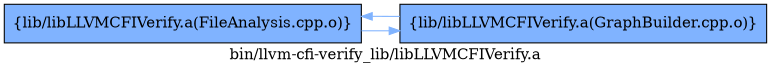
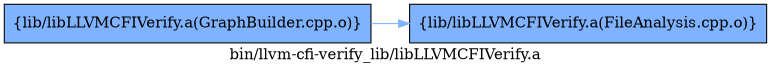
edge "{lib/libLLVMCFIVerify.a(FileAnalysis.cpp.o)}" -> "{lib/libLLVMCFIVerify.a(GraphBuilder.cpp.o)}": removed
